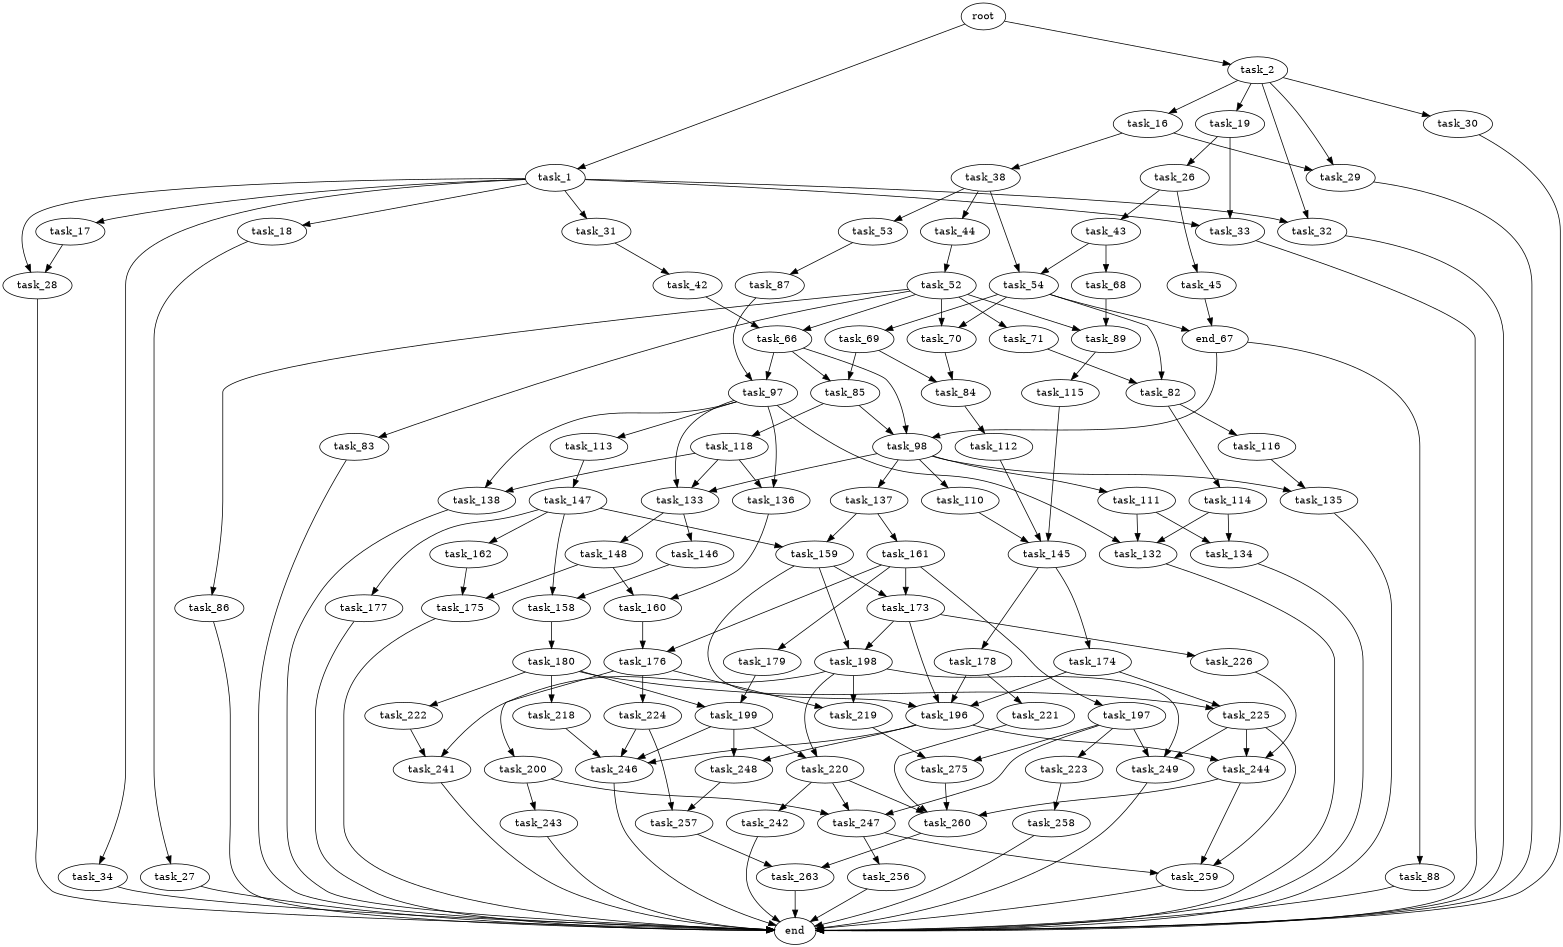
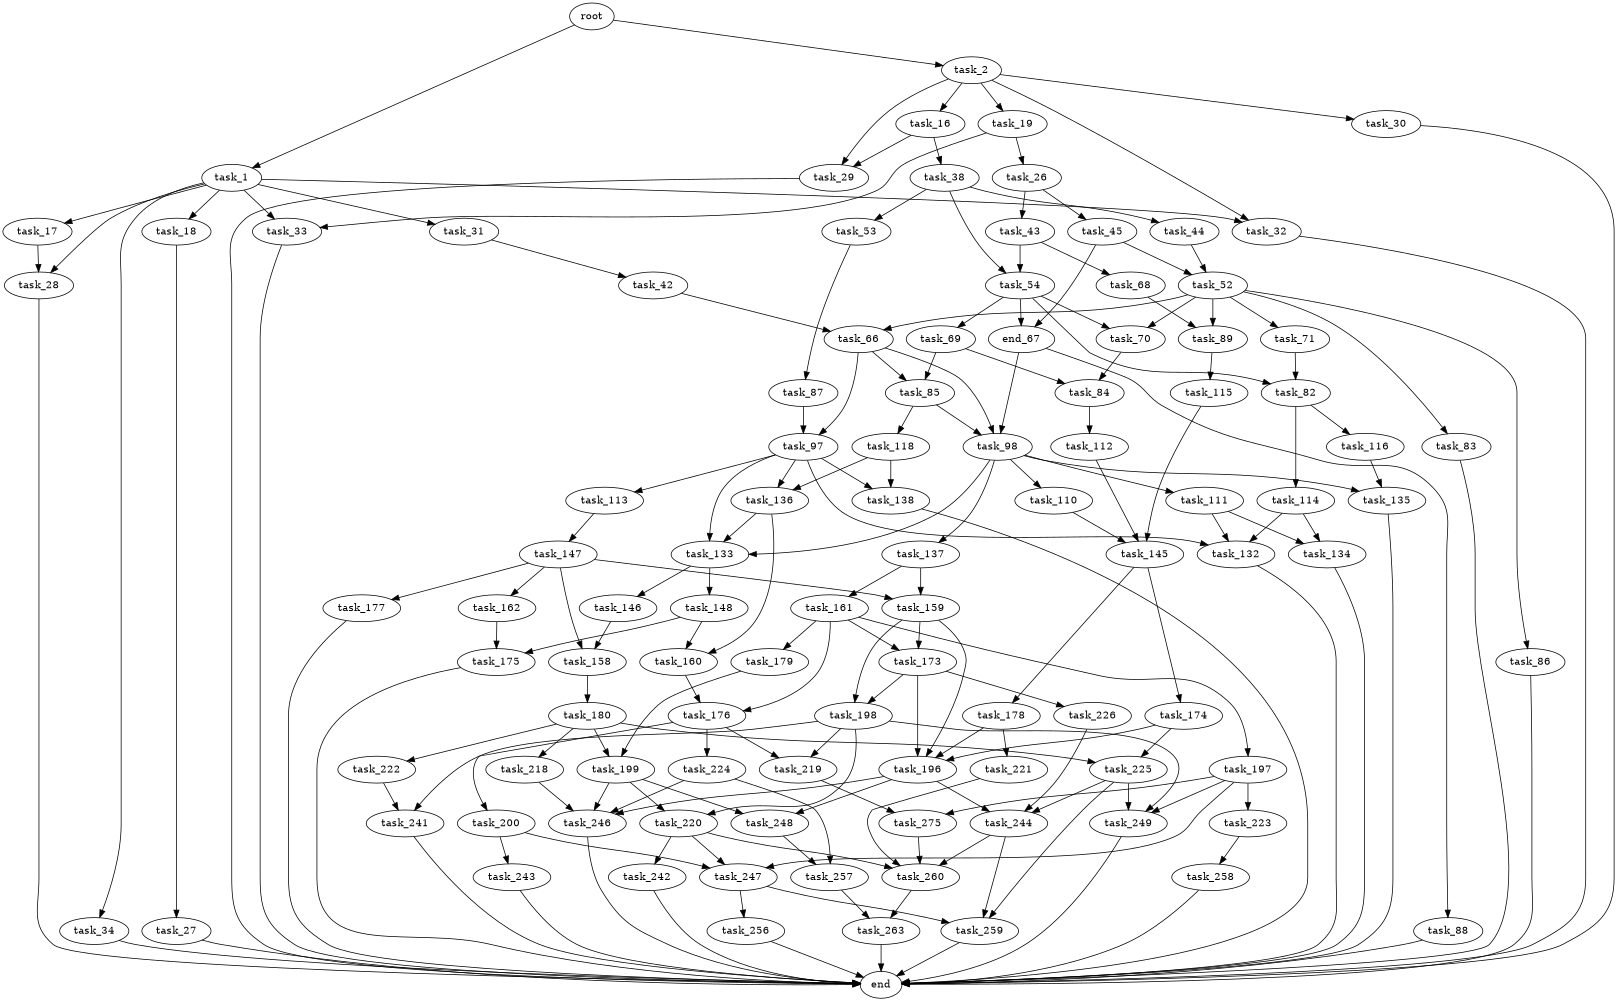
edge "task_45" -> "task_52": added
edge "task_118" -> "task_133": now "task_136" -> "task_133"
